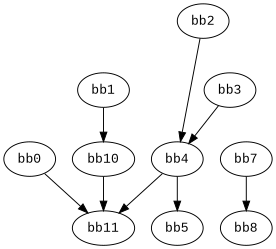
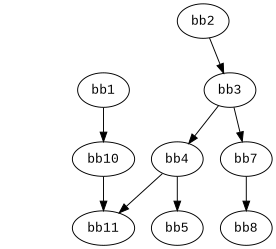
edge "bb2" -> "bb4": now "bb2" -> "bb3"
edge "bb3" -> "bb7": added
node "bb0": removed
